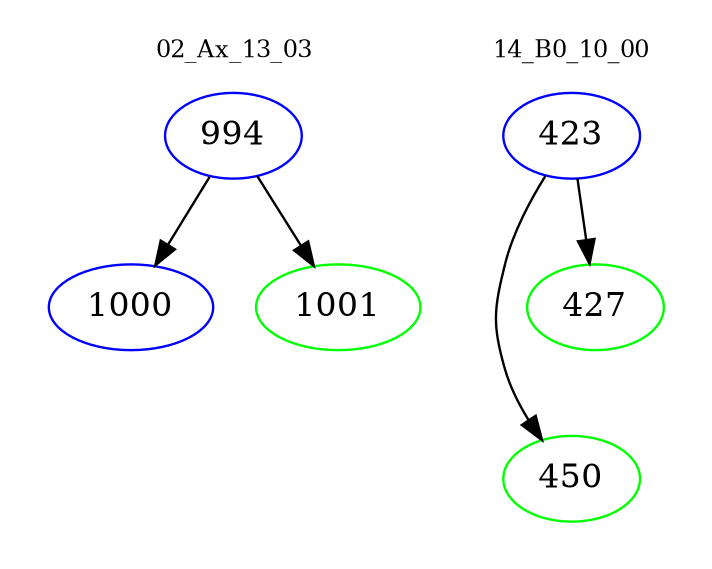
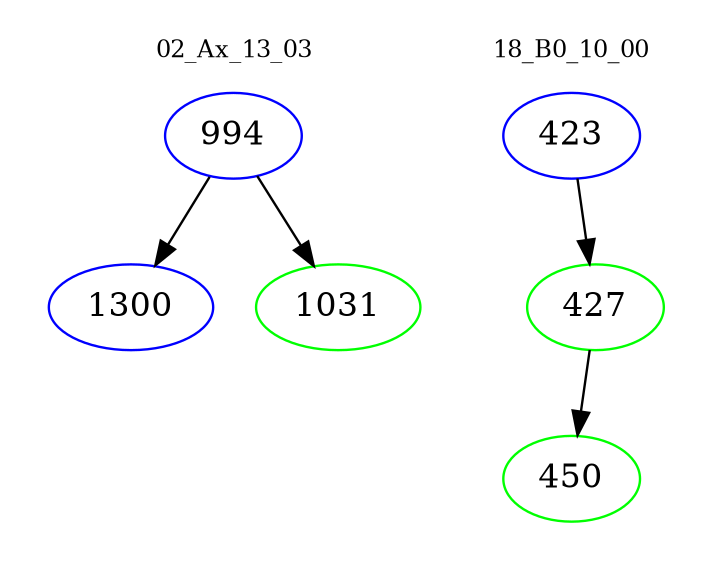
cluster "14_B0_10_00": label "14_B0_10_00" -> "18_B0_10_00"
edge "423" -> "450": now "427" -> "450"
node "1000": label "1000" -> "1300"
node "1001": label "1001" -> "1031"
